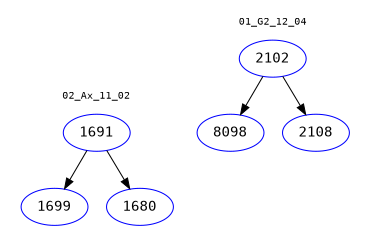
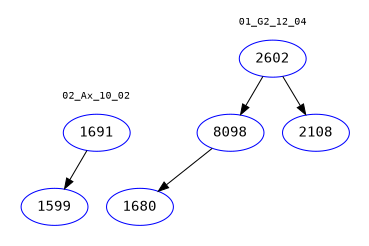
node "2102": label "2102" -> "2602"
cluster "02_Ax_11_02": label "02_Ax_11_02" -> "02_Ax_10_02"
edge "1691" -> "1680": now "8098" -> "1680"
node "1699": label "1699" -> "1599"
